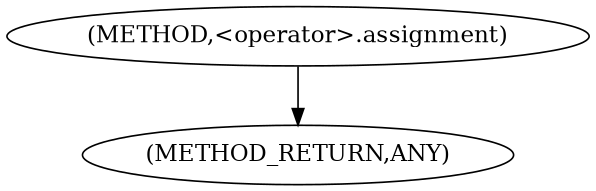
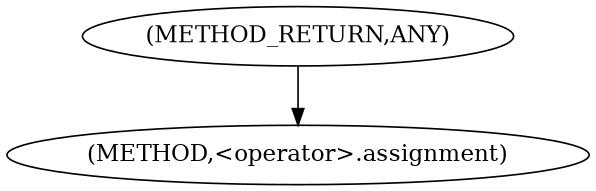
edge "(METHOD,<operator>.assignment)" -> "(METHOD_RETURN,ANY)": reversed
